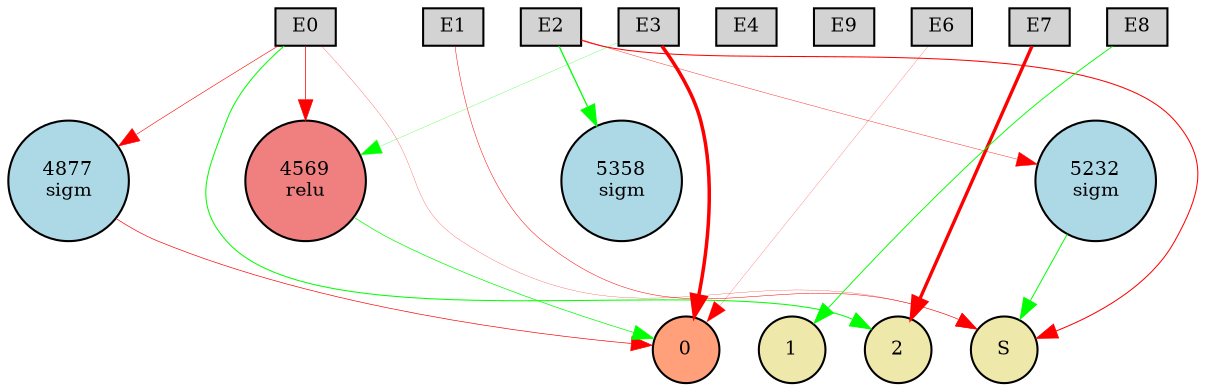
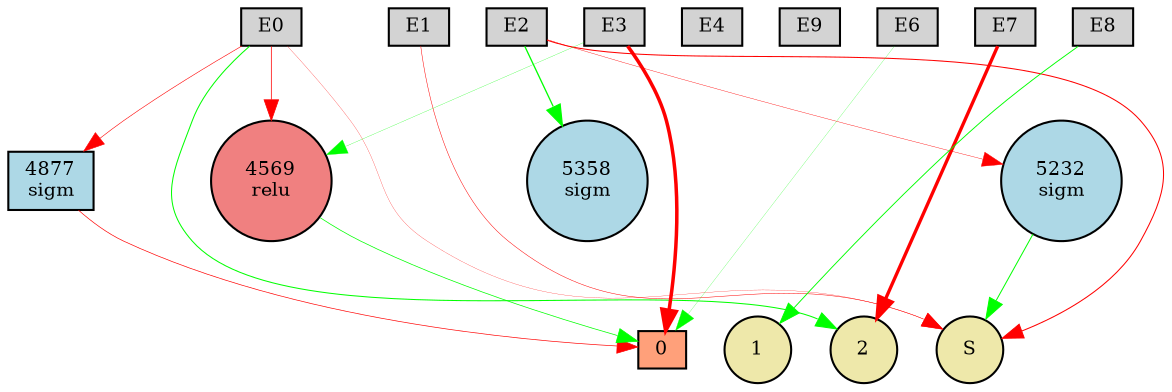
edge "E6" -> "0": color red -> green
node "4877 sigm": shape circle -> box
node "0": shape circle -> box
